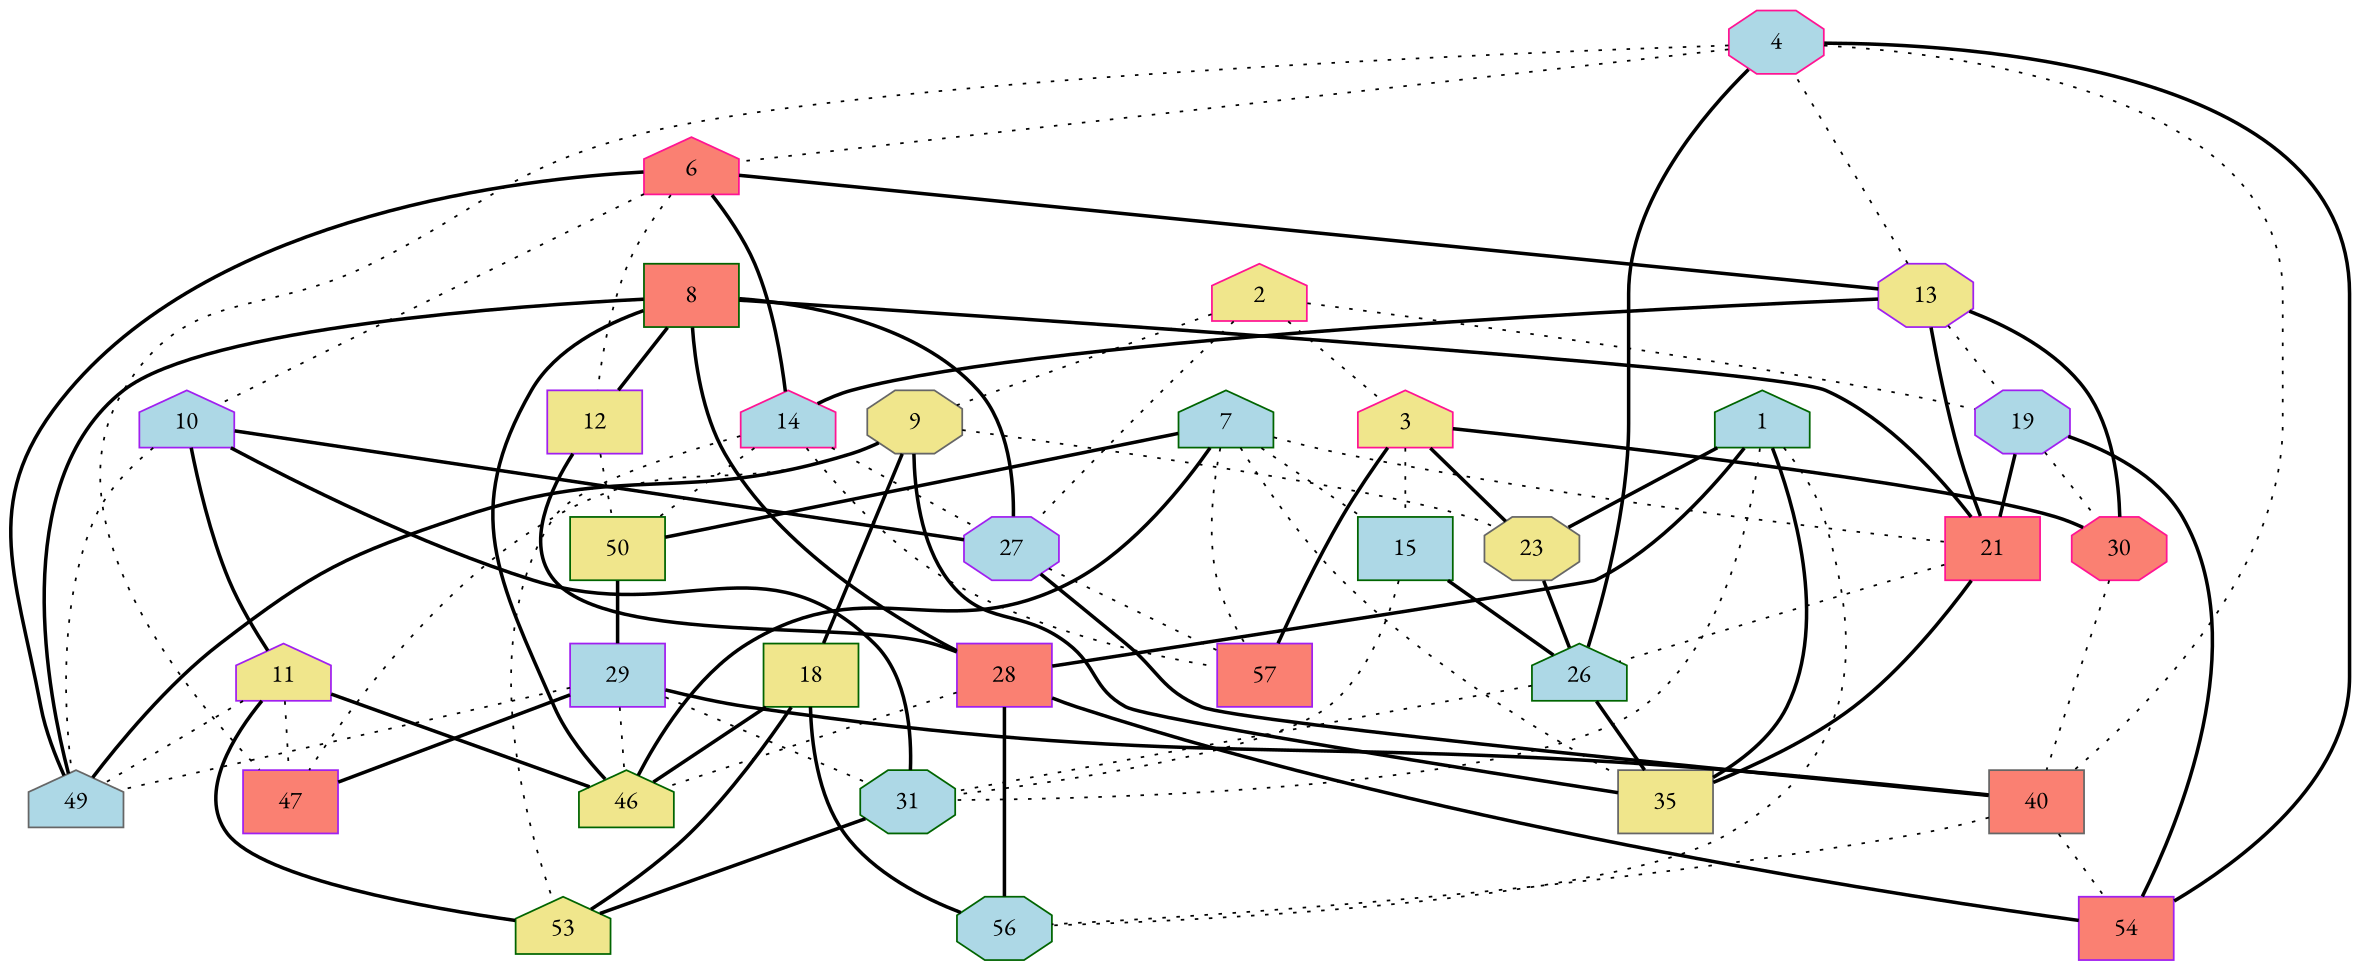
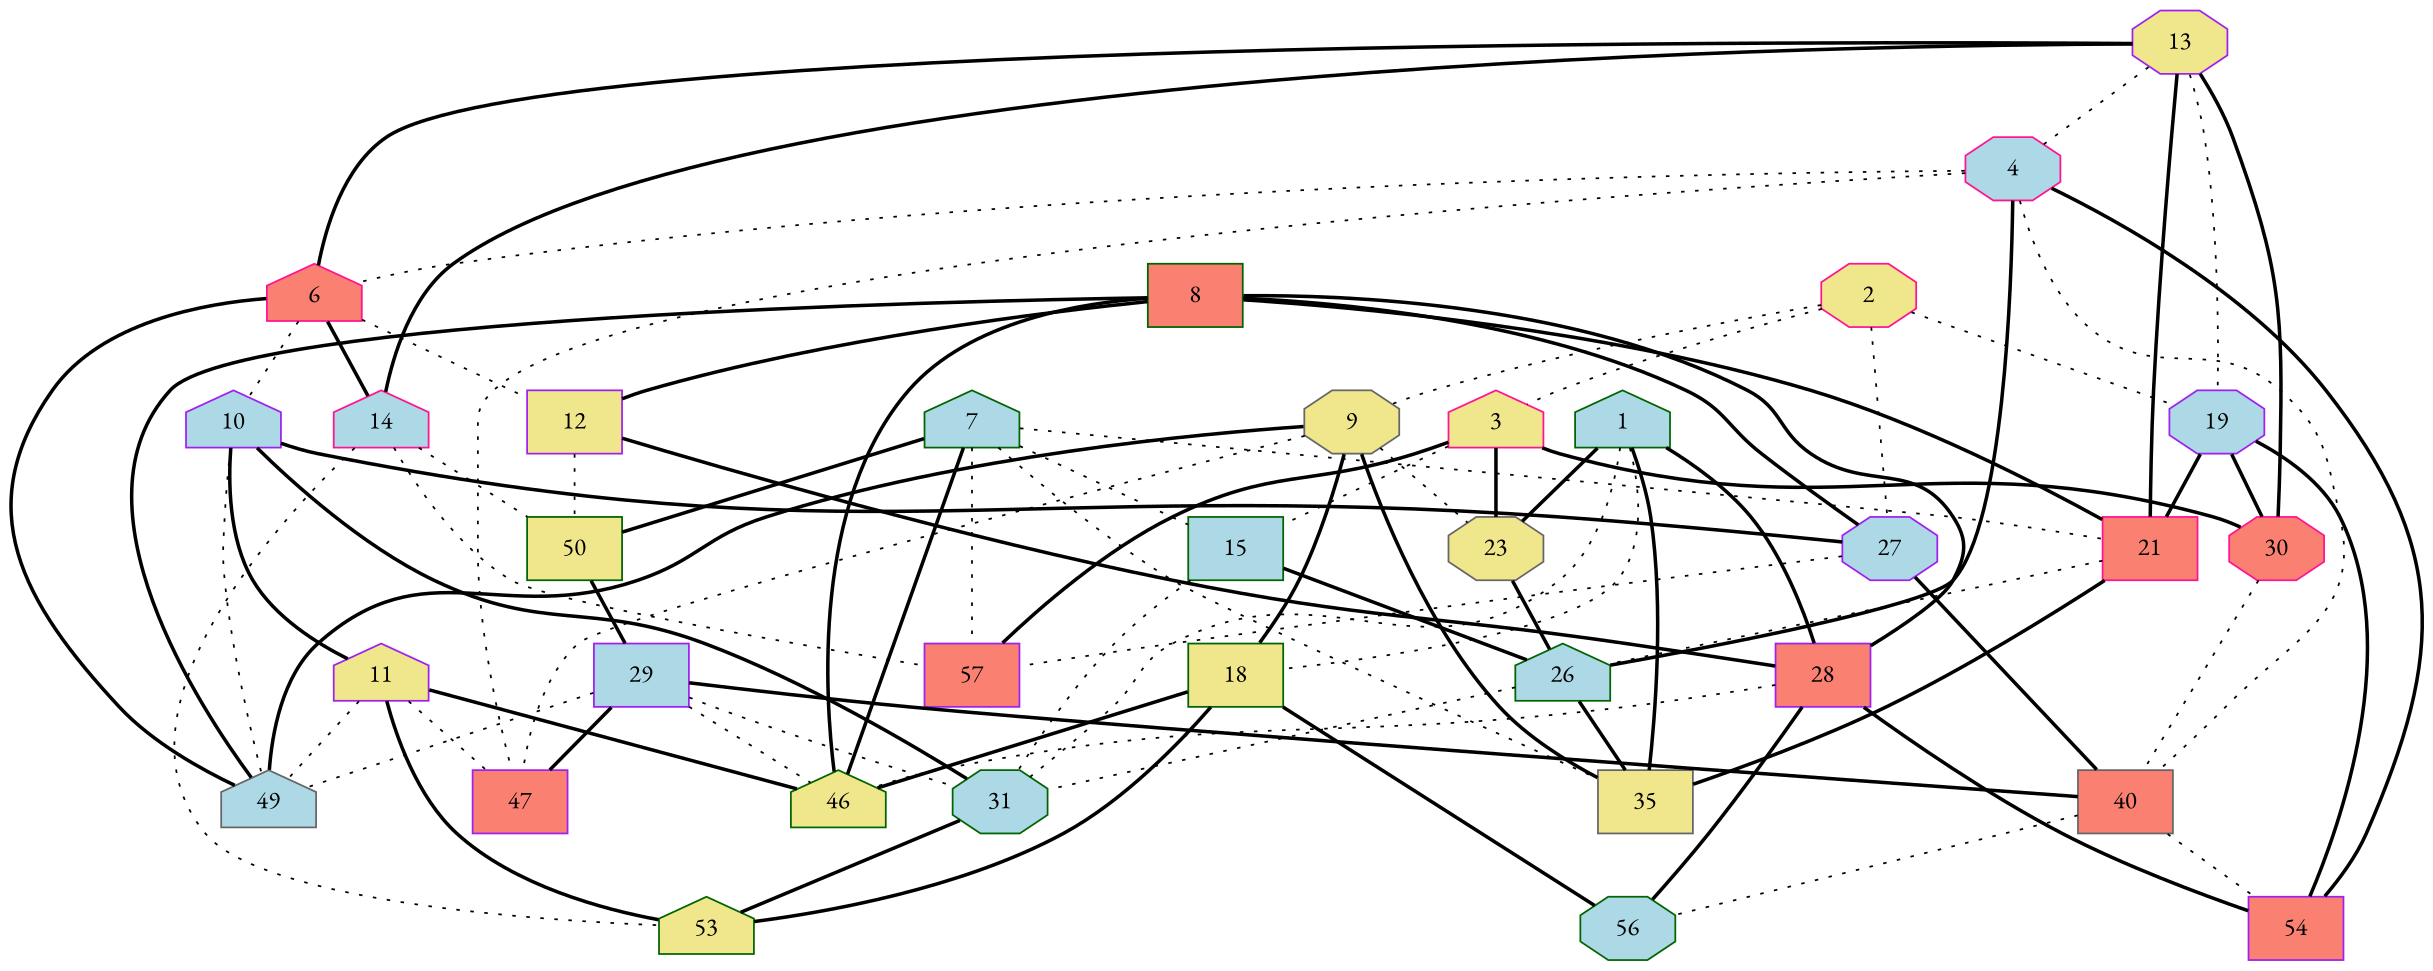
node "2": shape house -> octagon
edge "14" -- "27": removed
edge "19" -- "30": style dotted -> bold
edge "1" -- "56": now "1" -- "18"
